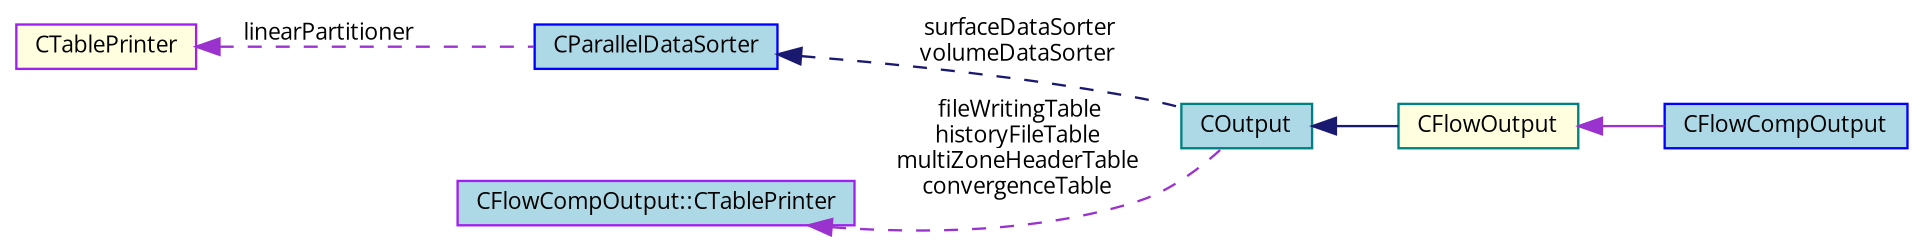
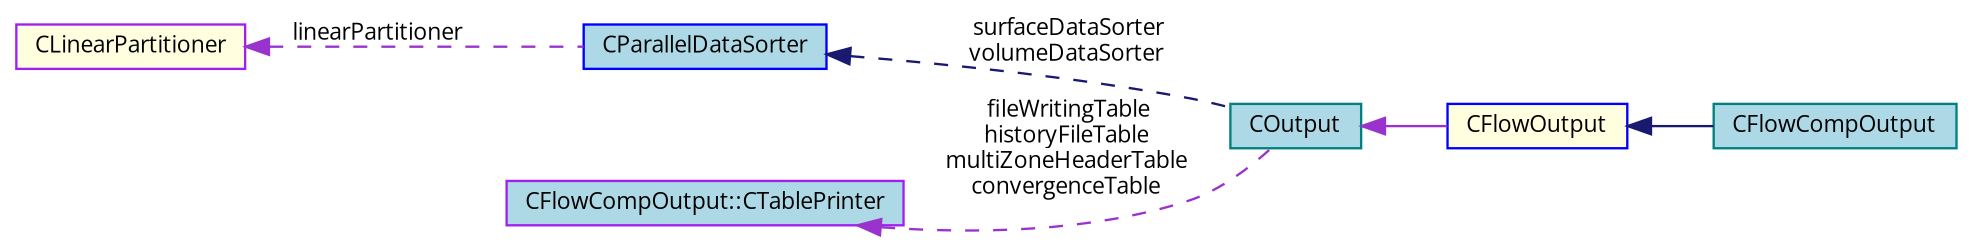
node "CTablePrinter": label "CTablePrinter" -> "CLinearPartitioner"
edge "CFlowOutput" -> "COutput": color midnightblue -> darkorchid3
node "CFlowOutput": color teal -> blue
edge "CFlowCompOutput" -> "CFlowOutput": color darkorchid3 -> midnightblue
node "CFlowCompOutput": color blue -> teal
